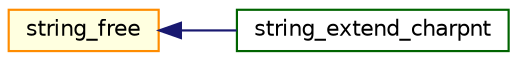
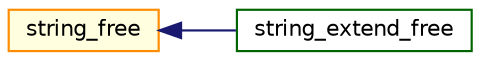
node "string_extend_charpnt": label "string_extend_charpnt" -> "string_extend_free"
